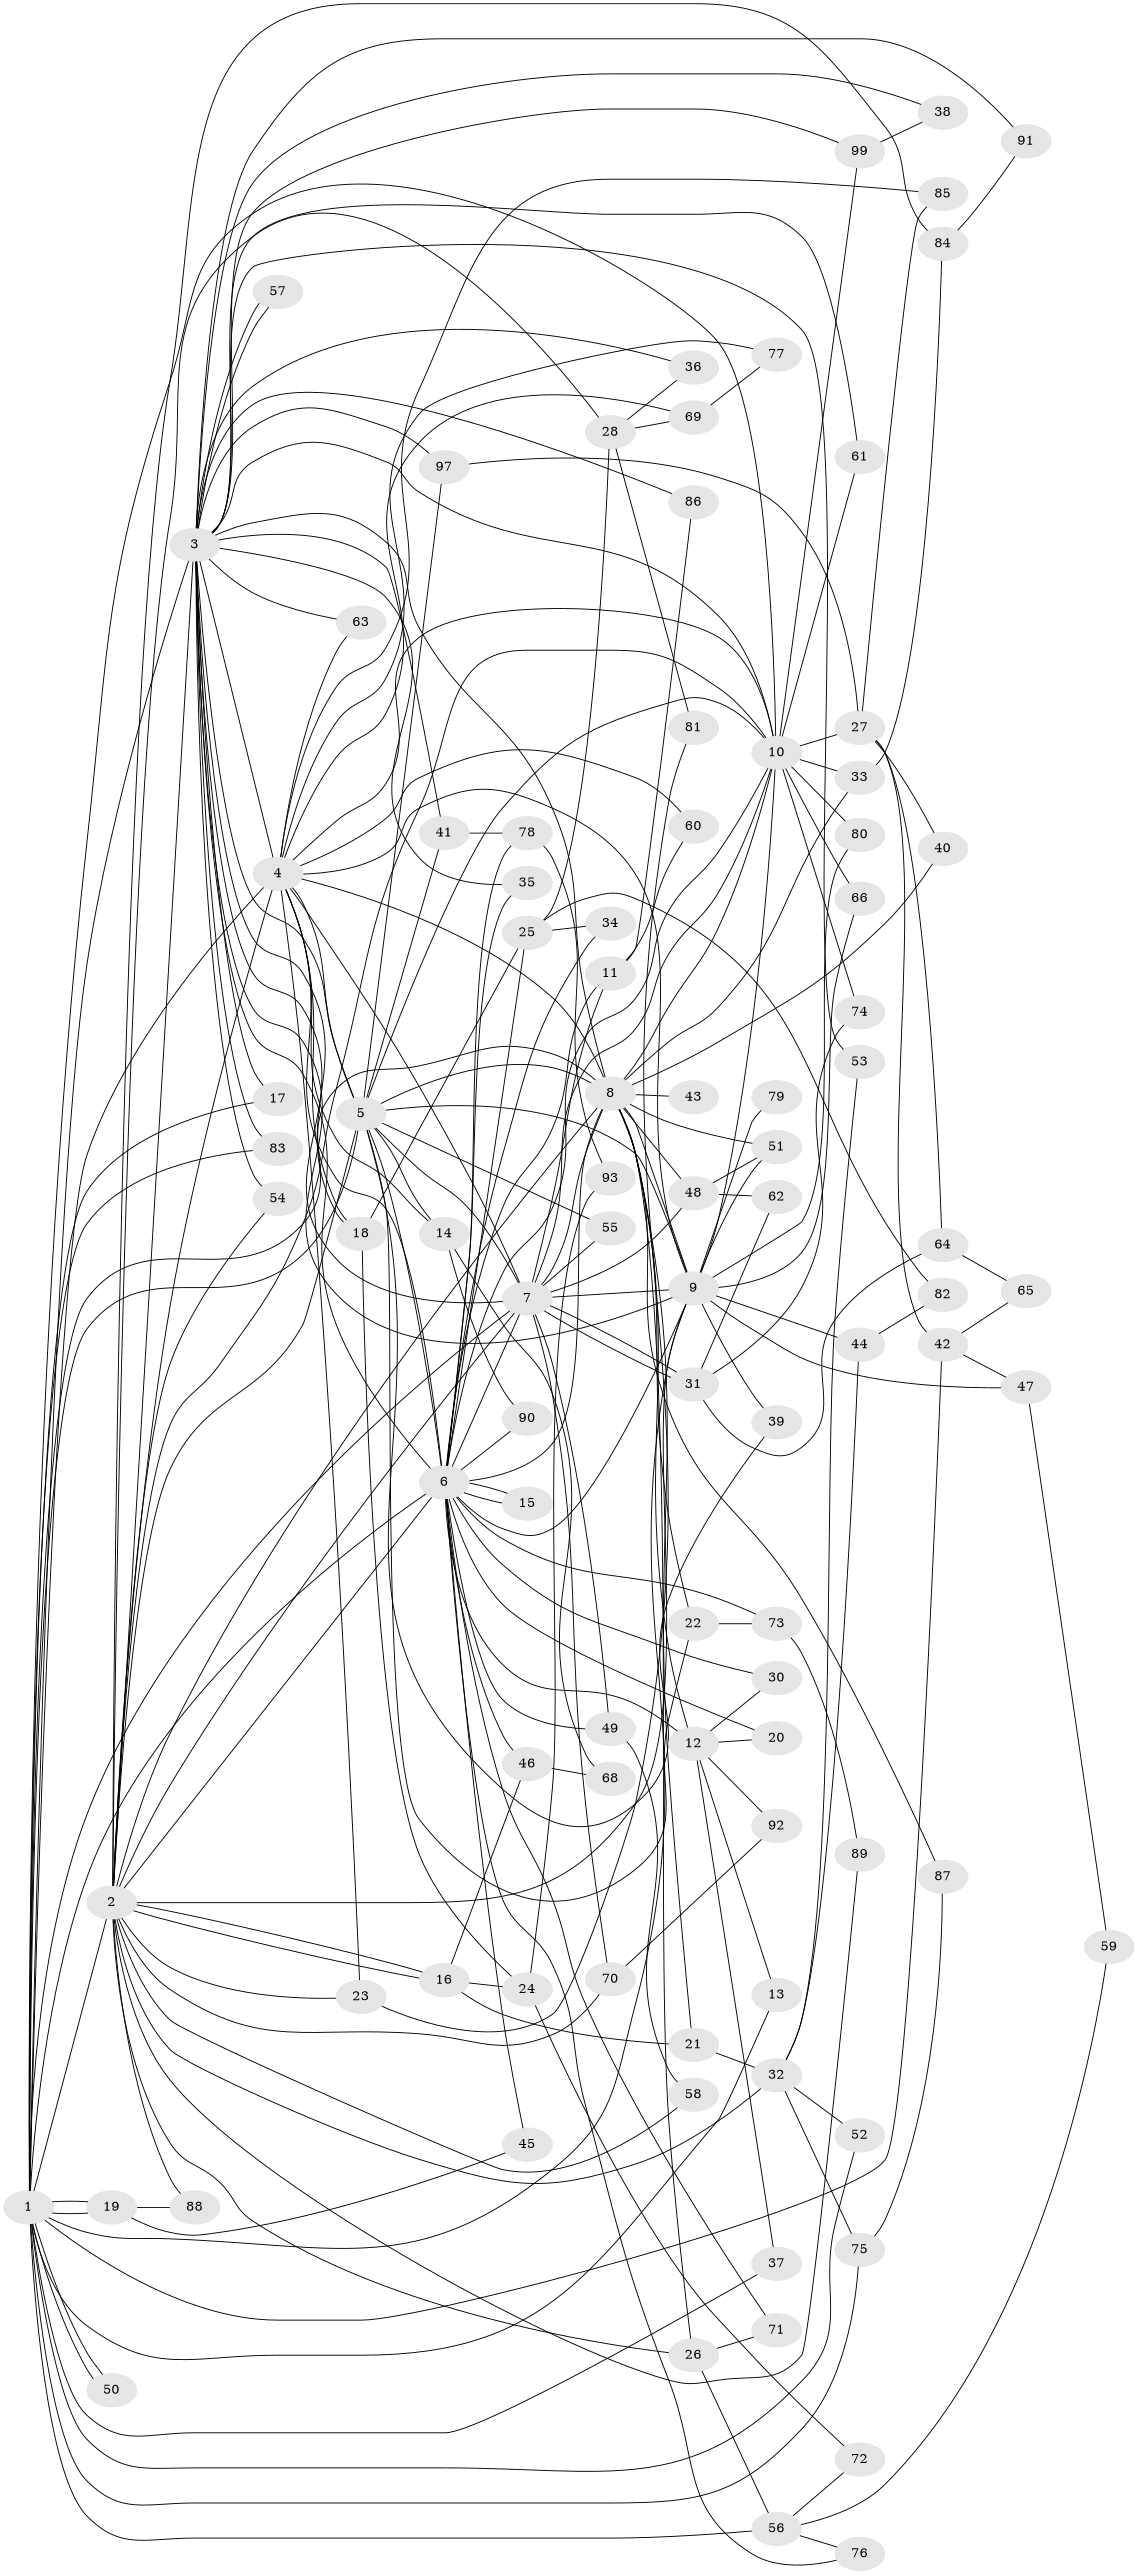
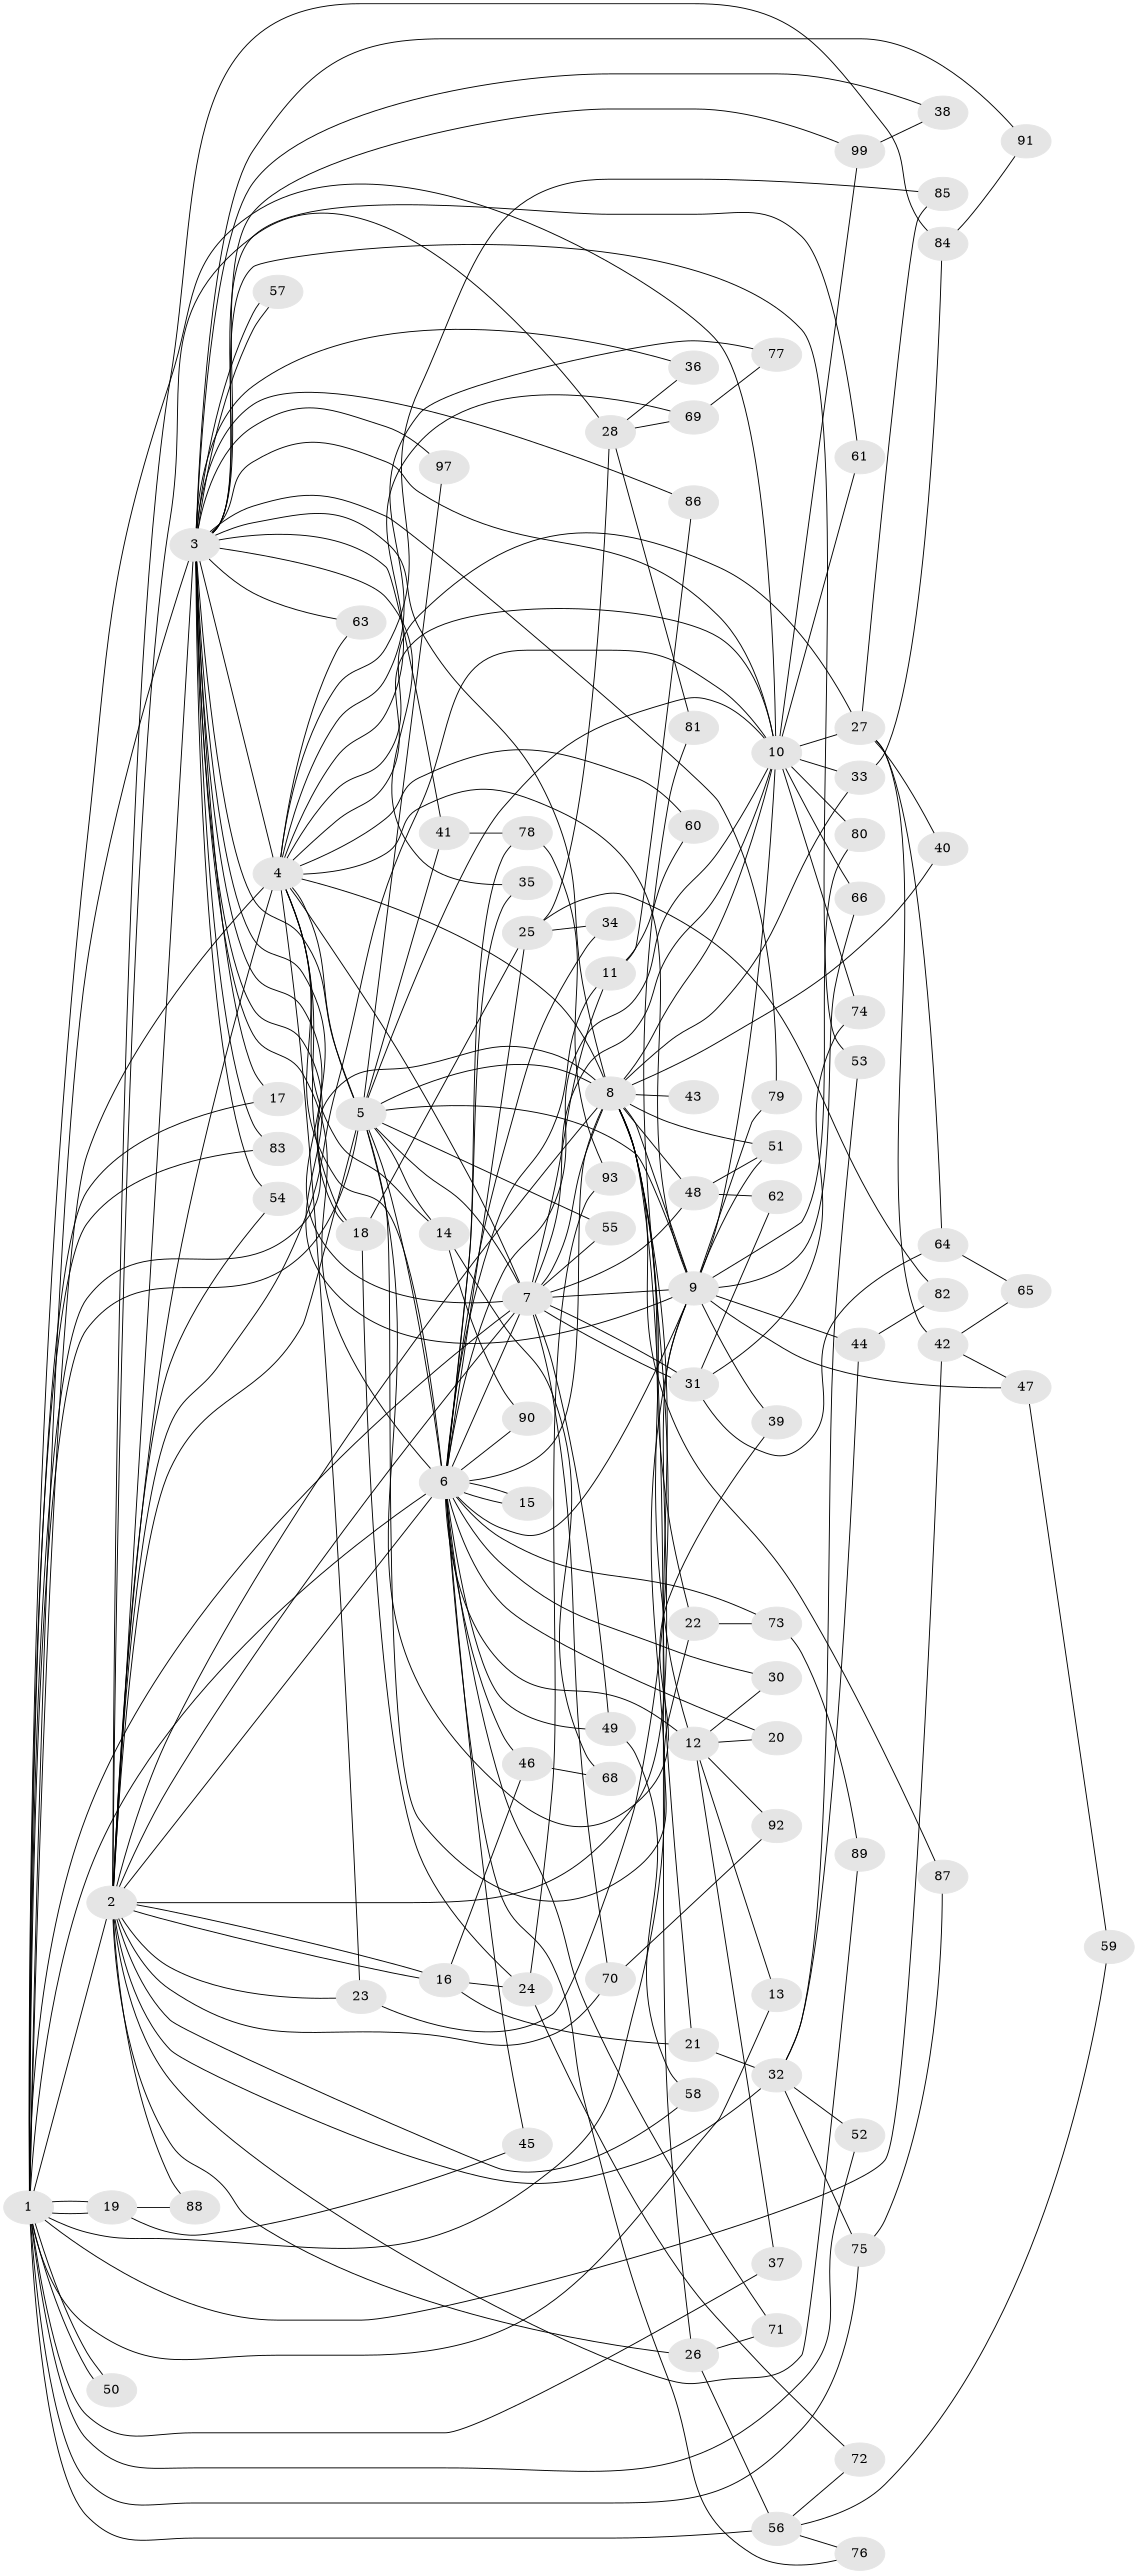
edge "97" -- "27": now "4" -- "27"
edge "3" -- "79": added
